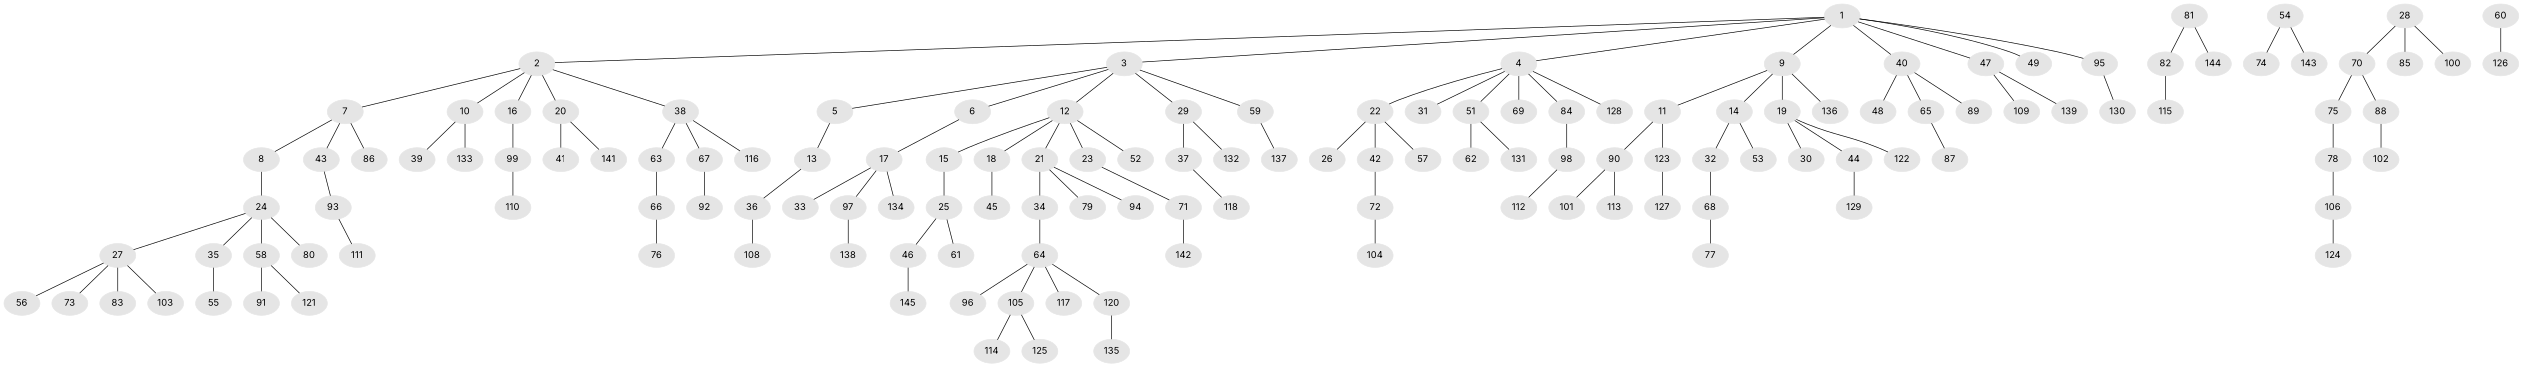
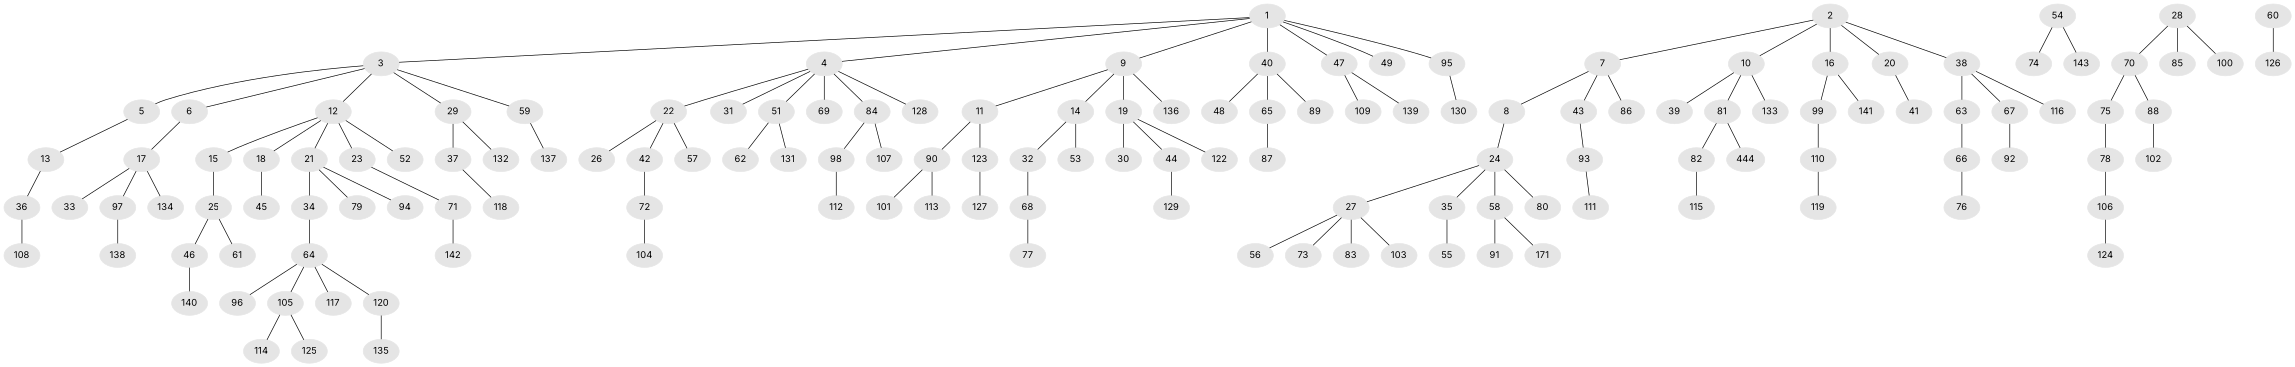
edge "1" -- "2": removed
node "144": label "144" -> "444"
edge "10" -- "81": added
edge "20" -- "141": now "16" -- "141"
node "107": added
node "119": added
node "121": label "121" -> "171"
node "145": label "145" -> "140"
